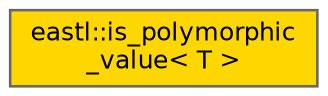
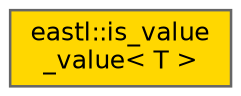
node "eastl::is_polymorphic _value< T >": label "eastl::is_polymorphic _value< T >" -> "eastl::is_value _value< T >"
